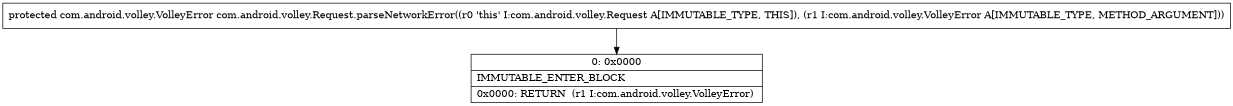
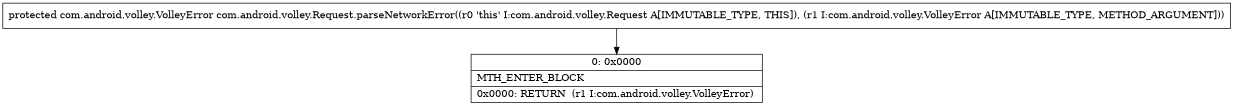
node "0: 0x0000": text "IMMUTABLE_ENTER_BLOCK" -> "MTH_ENTER_BLOCK"
